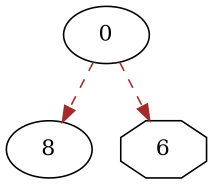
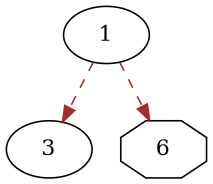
node "0": label "0" -> "1"
node "8": label "8" -> "3"
